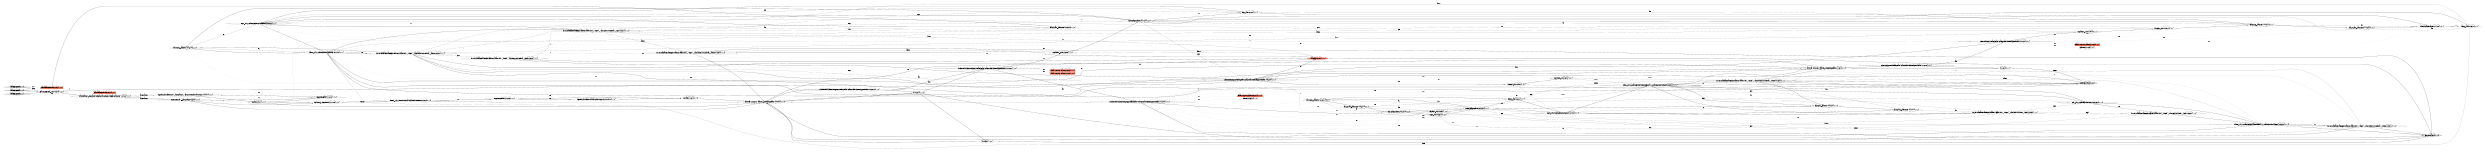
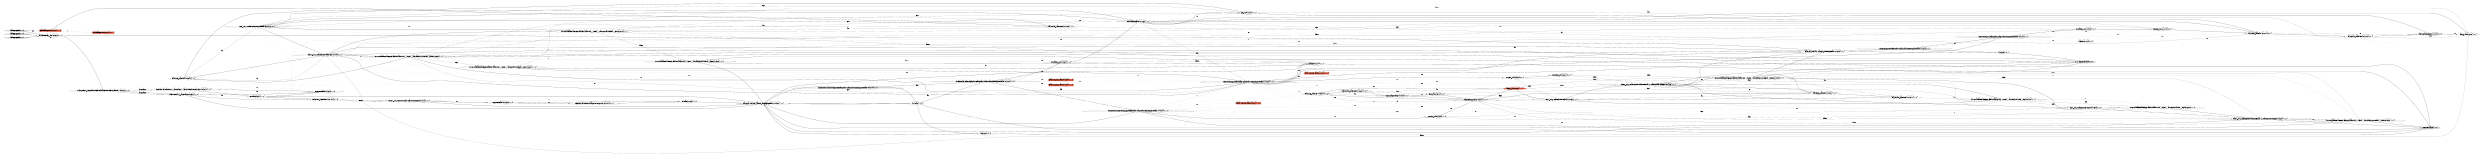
node "final Pair<String,String> paramKV@@@11@@@['0', '0', '1']": removed
node "paramsList@@@31@@@['1', '1', '1']": fillcolor tomato -> white
node "final Pair<String,String> paramKV@@@31@@@['0', '0', '1']": added
edge "validateHAProxyLBRule['1', '0', '0']" -> "final LoadBalancingRule rule@@@2@@@['1', '1', '0']": label "haproxy" -> "true"
node "paramsList@@@45@@@['0', '1', '0']": removed
node "holdTime = value@@@38@@@['1', '1', '1']": fillcolor white -> tomato
